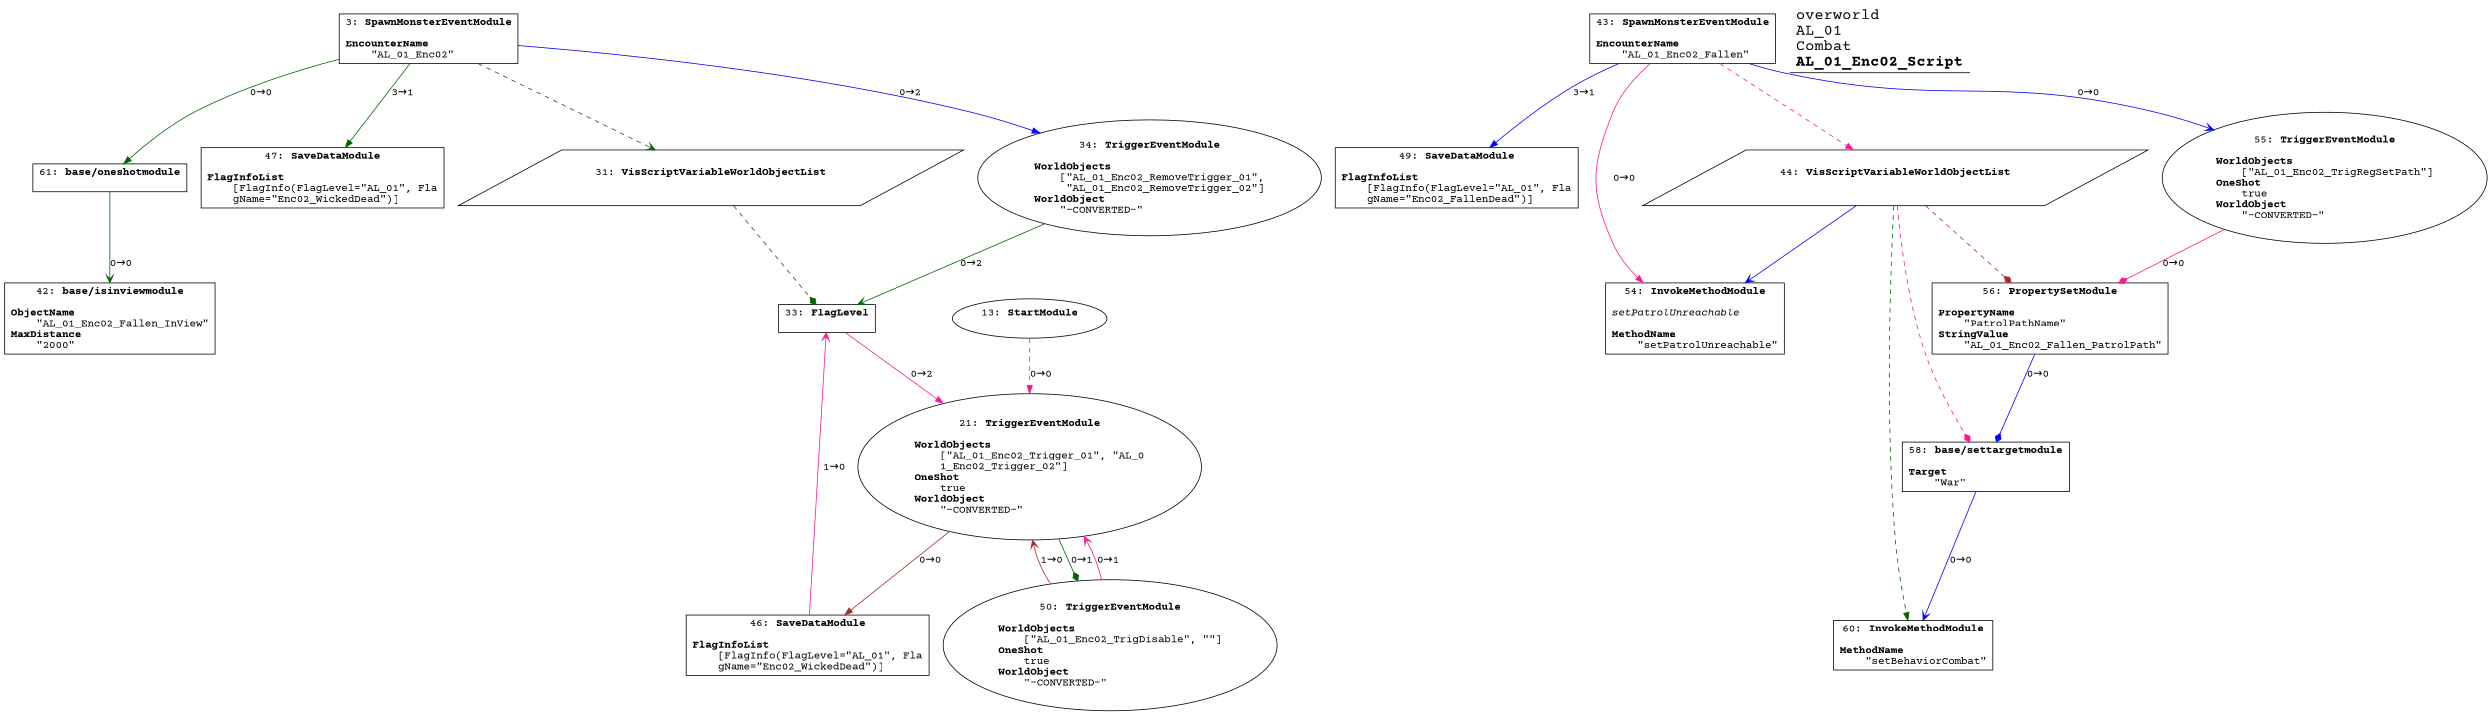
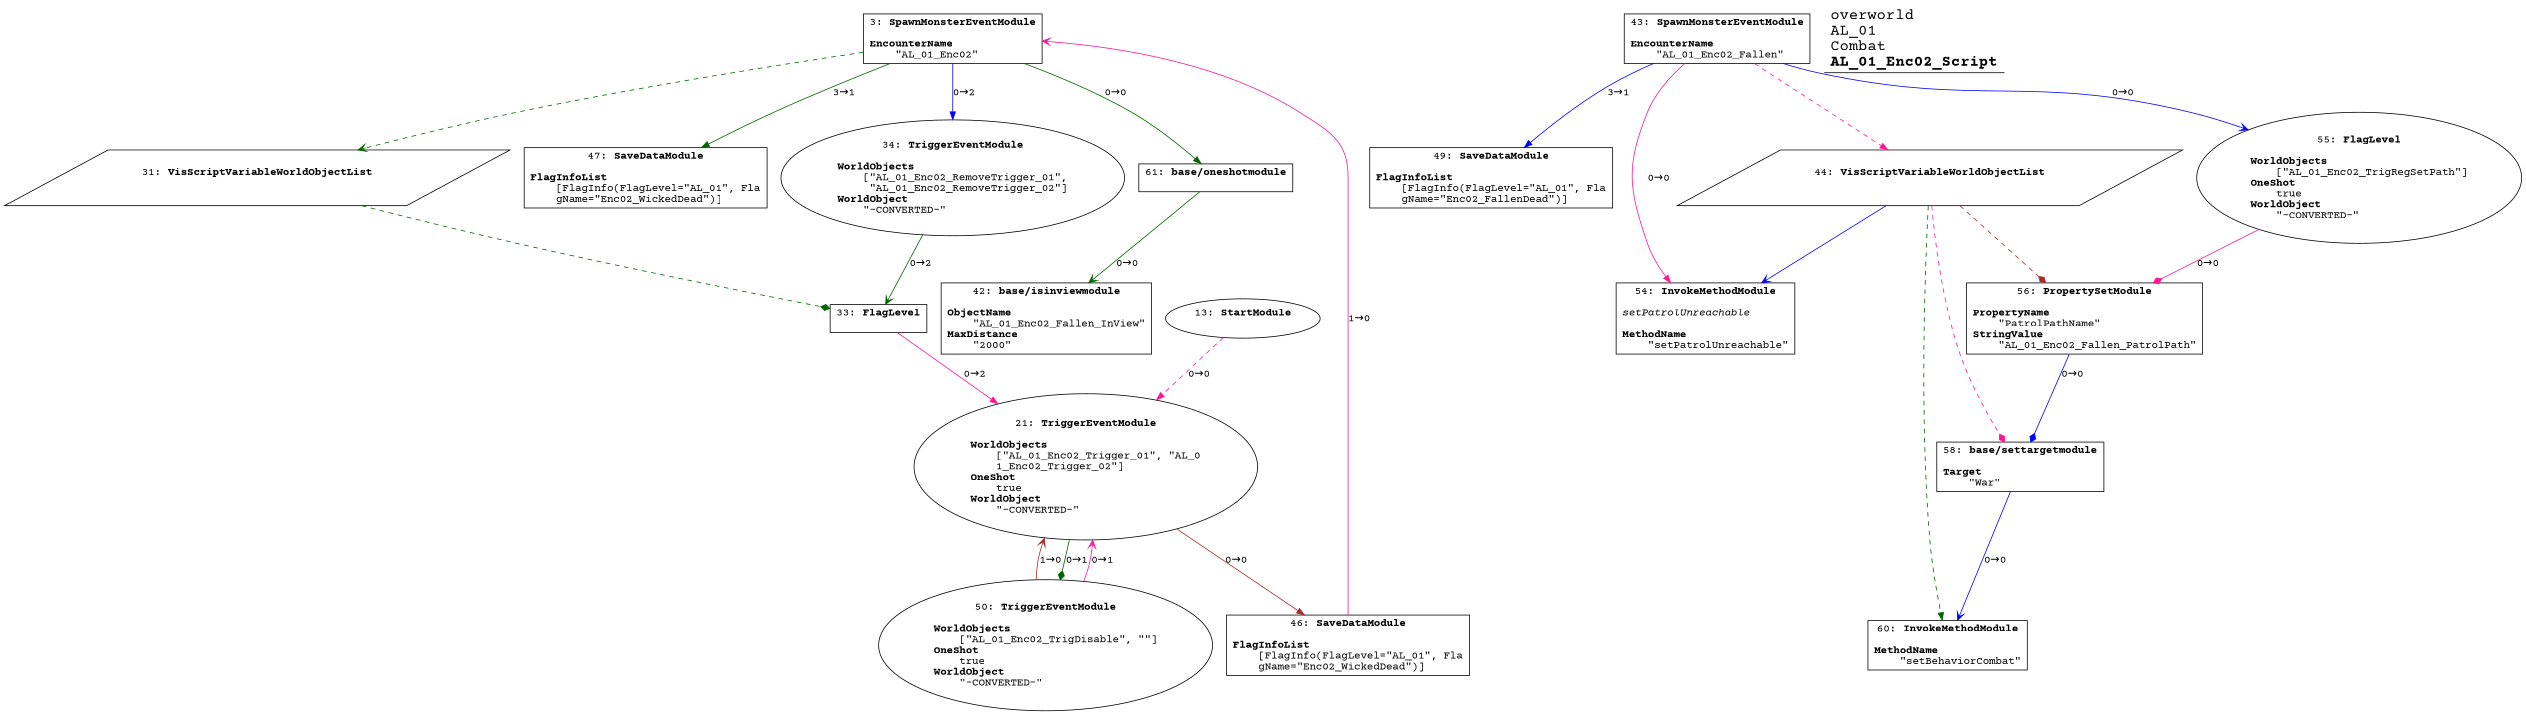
node "55:": text "TriggerEventModule" -> "FlagLevel"
edge "46:" -> "33:": now "46:" -> "3:"
